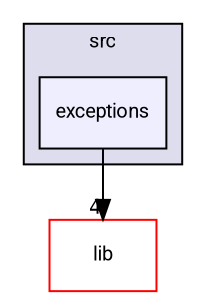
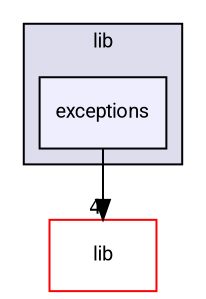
cluster "src": label "src" -> "lib"
